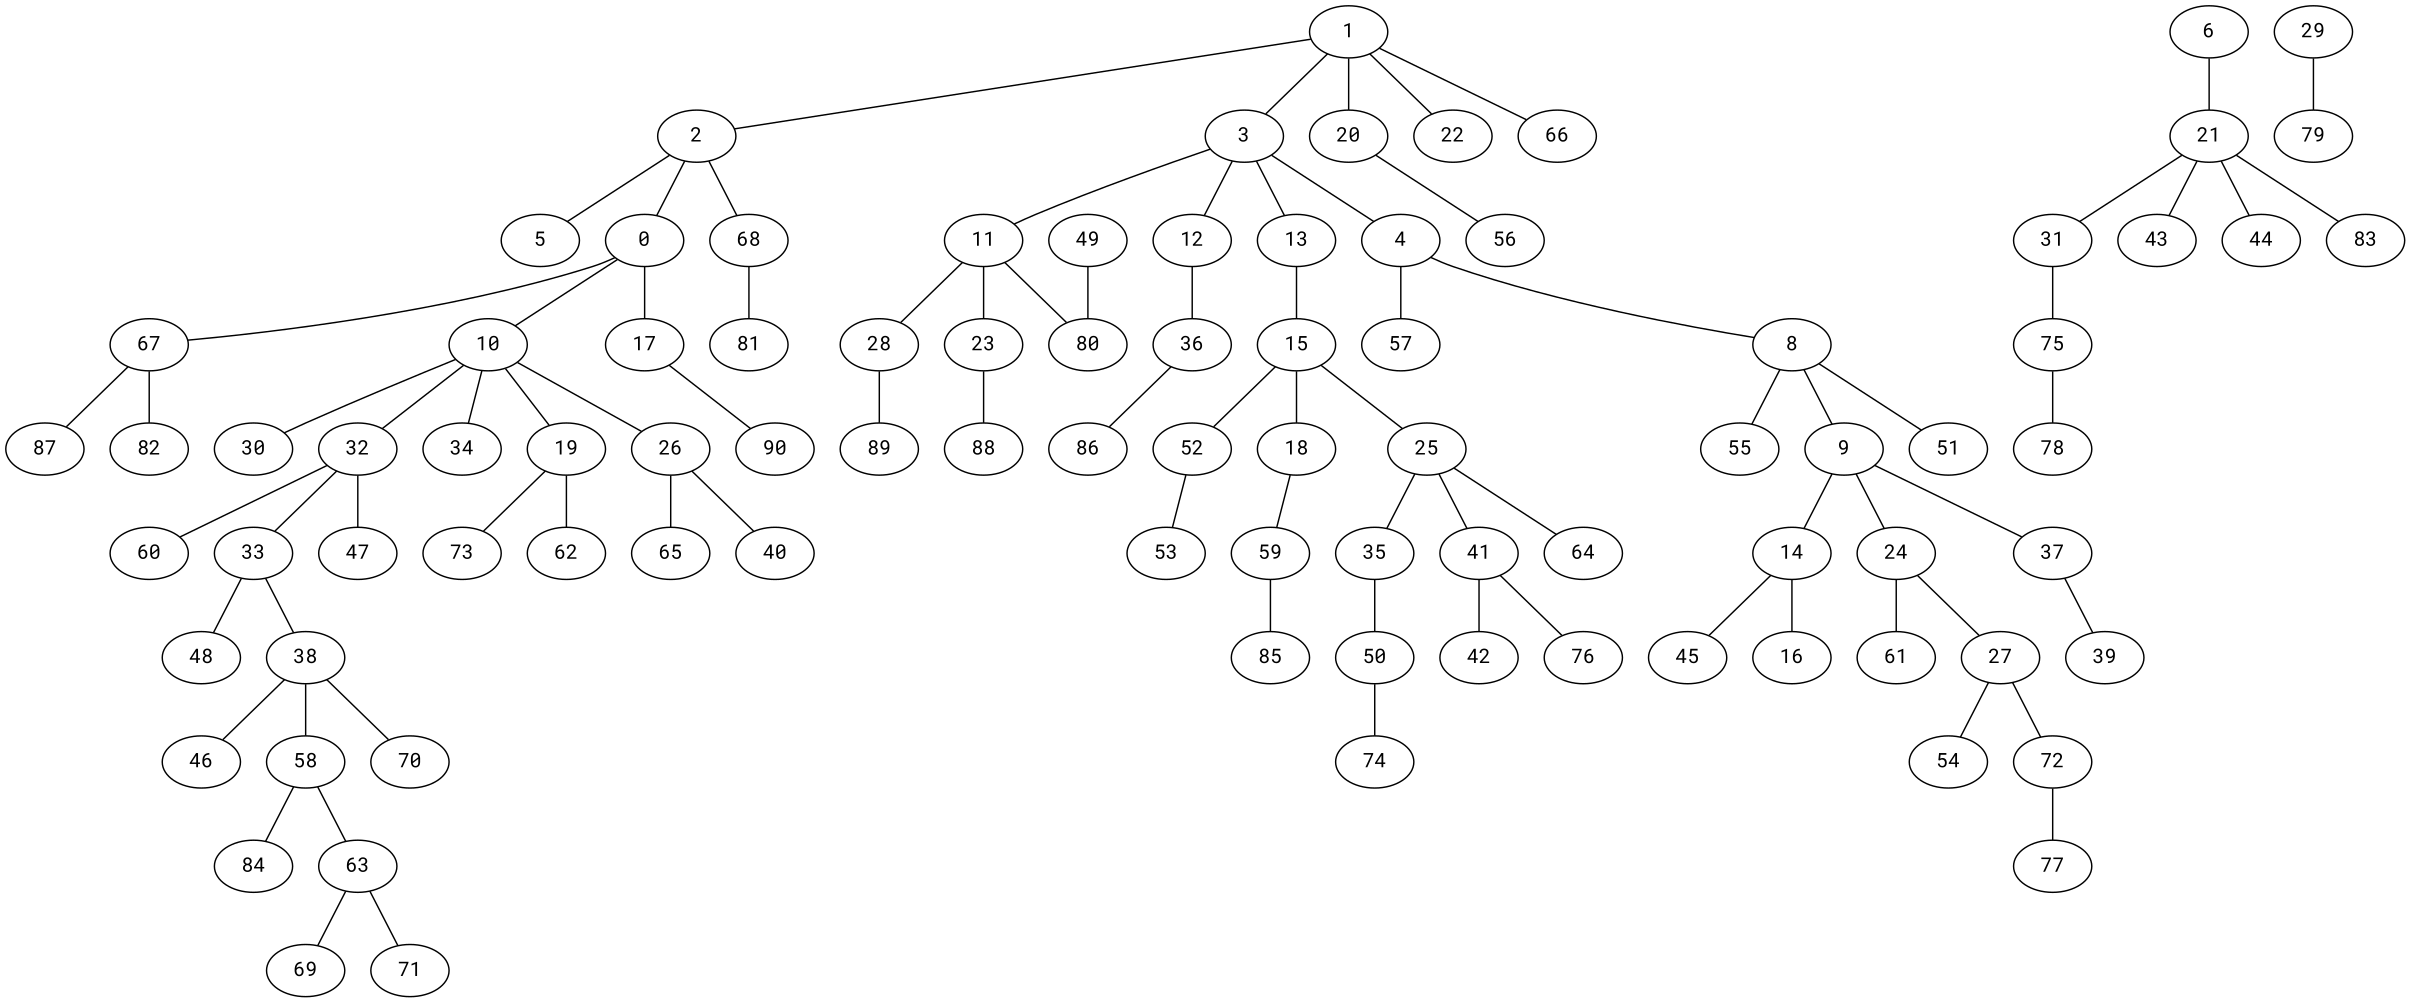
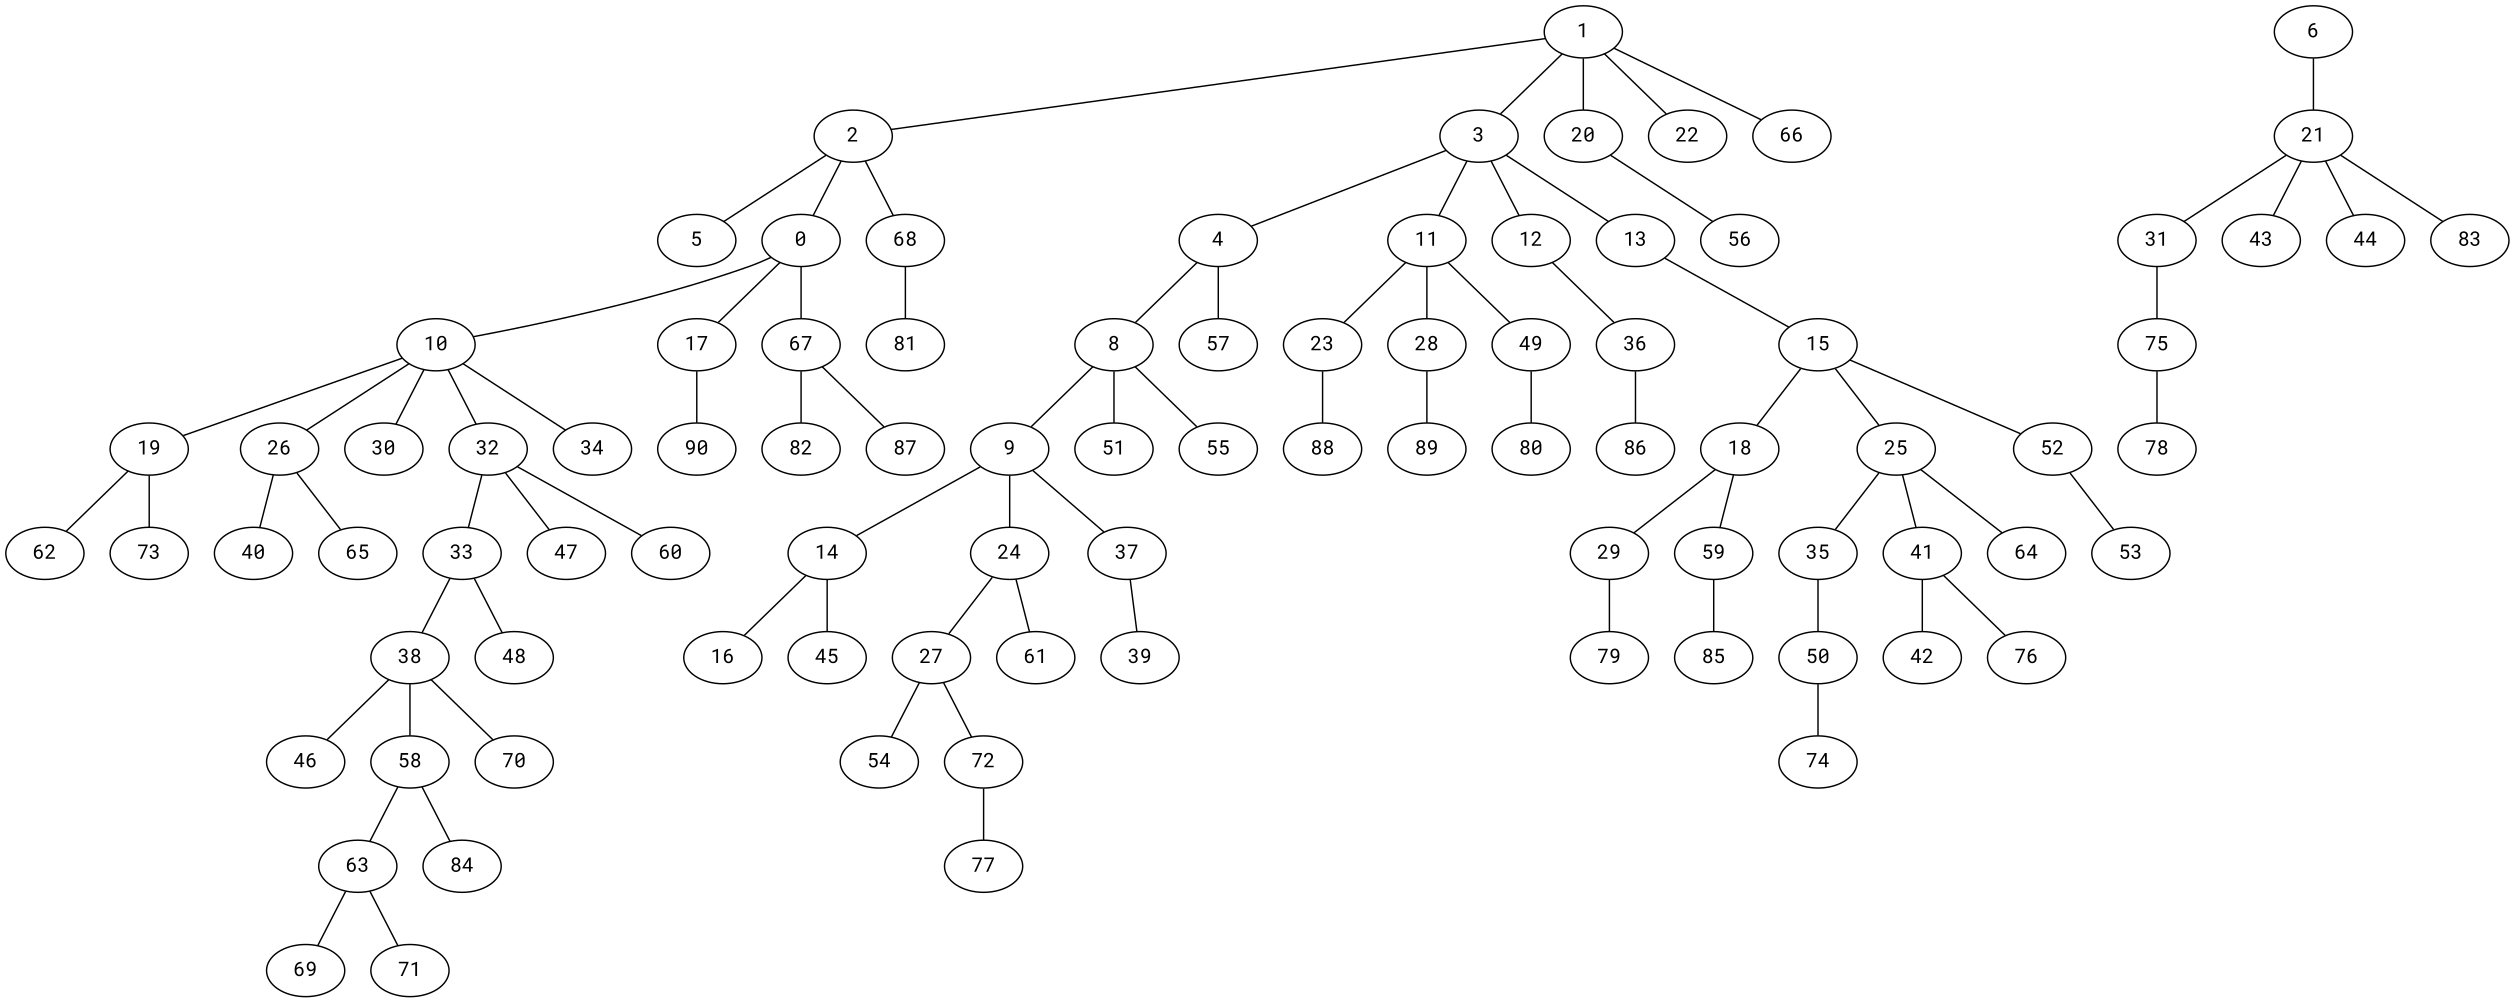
edge "11" -- "80": now "11" -- "49"
edge "18" -- "29": added
